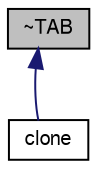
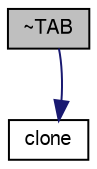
edge "clone" -> "~TAB": reversed
